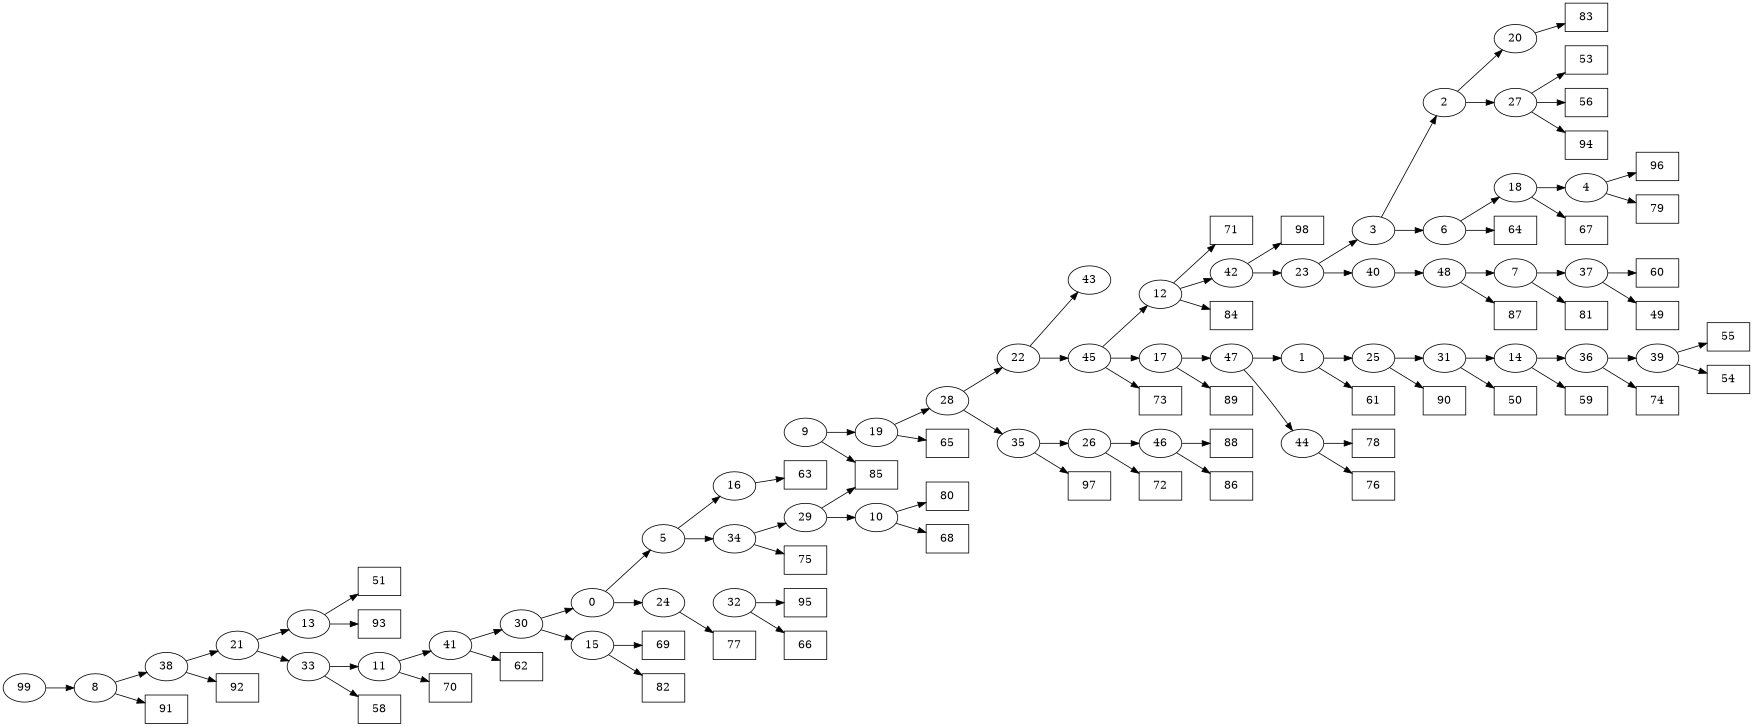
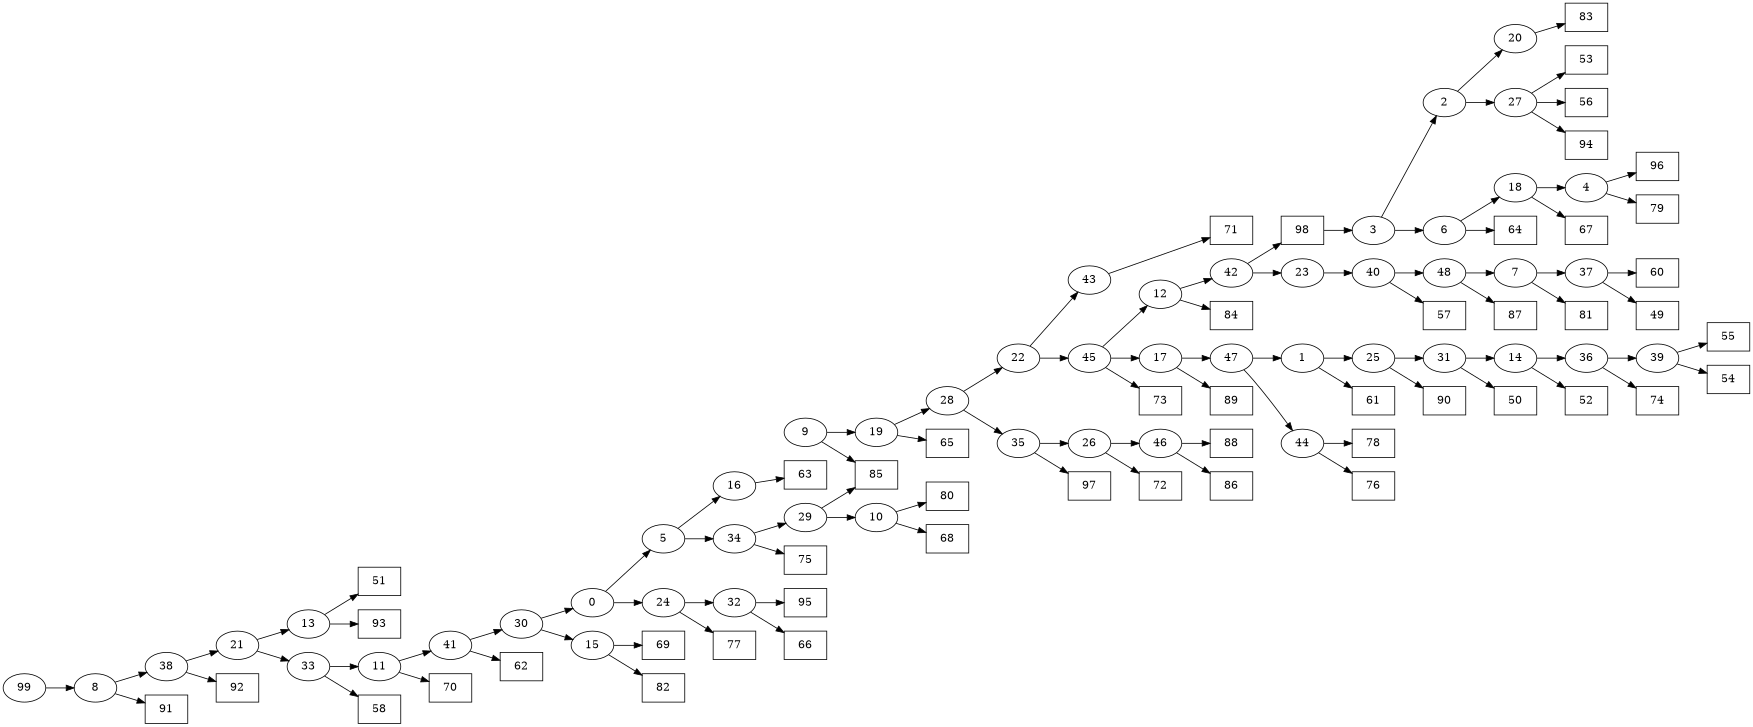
edge "23" -> "3": now "98" -> "3"
edge "12" -> "71": now "43" -> "71"
node "57": added
node "59": label "59" -> "52"
edge "24" -> "32": added
